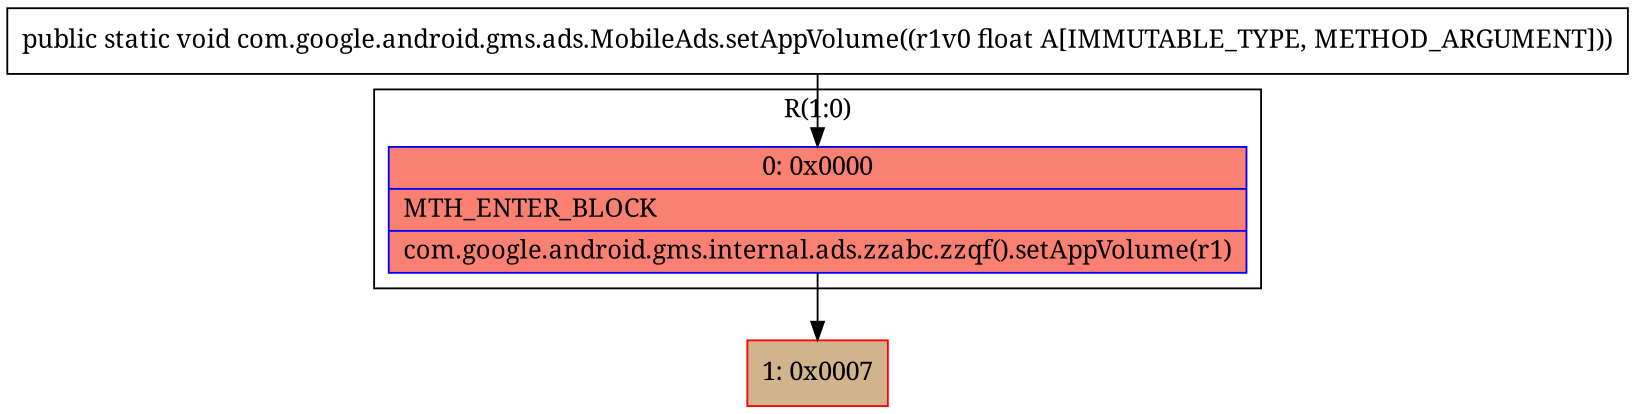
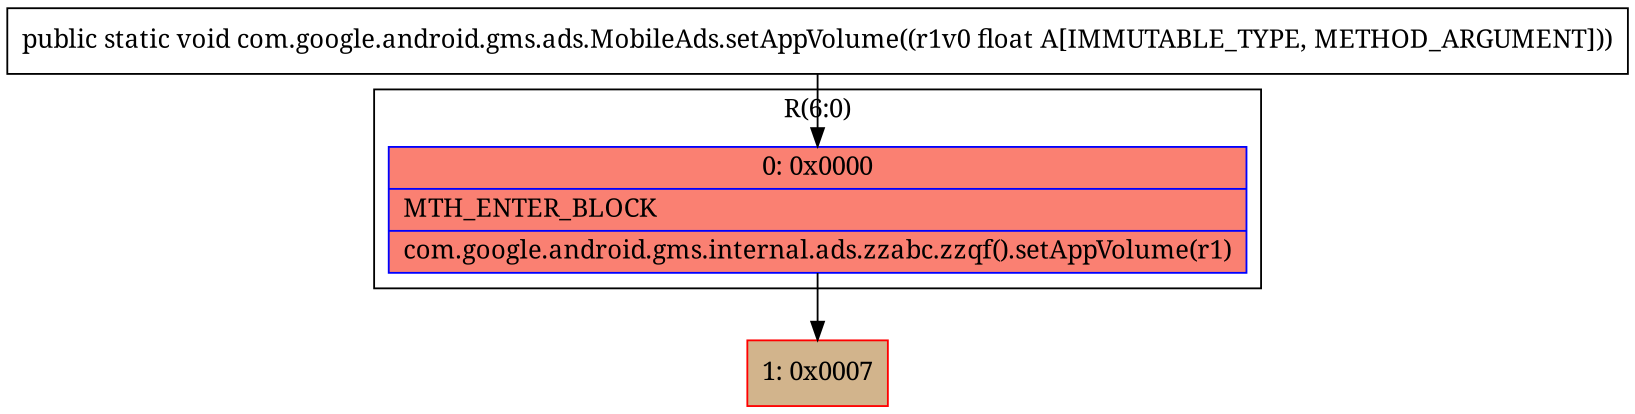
cluster "R(1:0)": label "R(1:0)" -> "R(6:0)"
